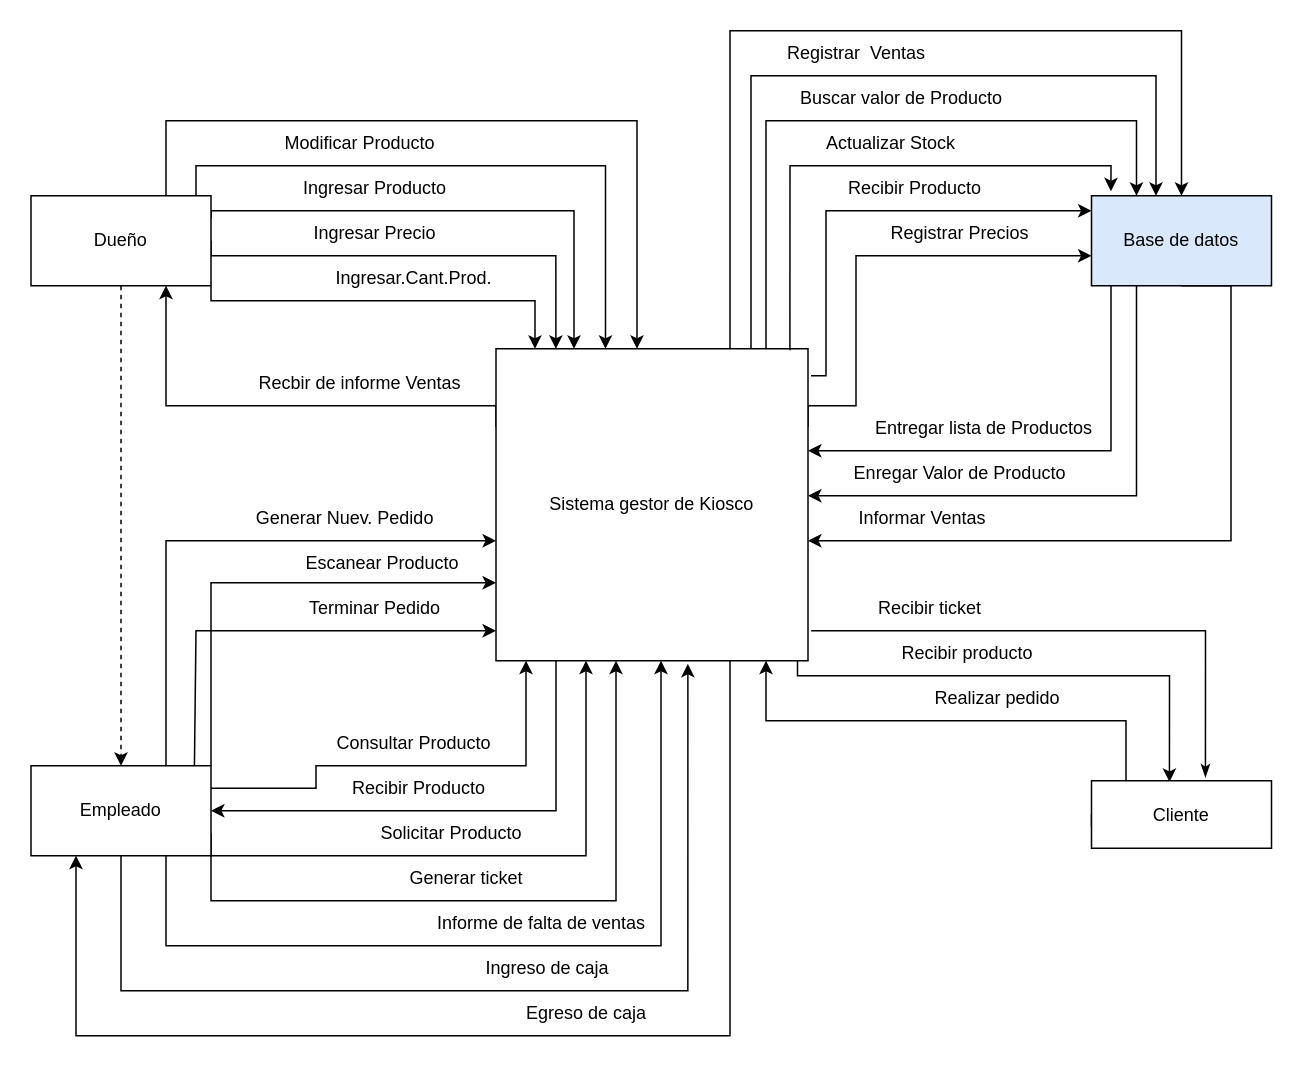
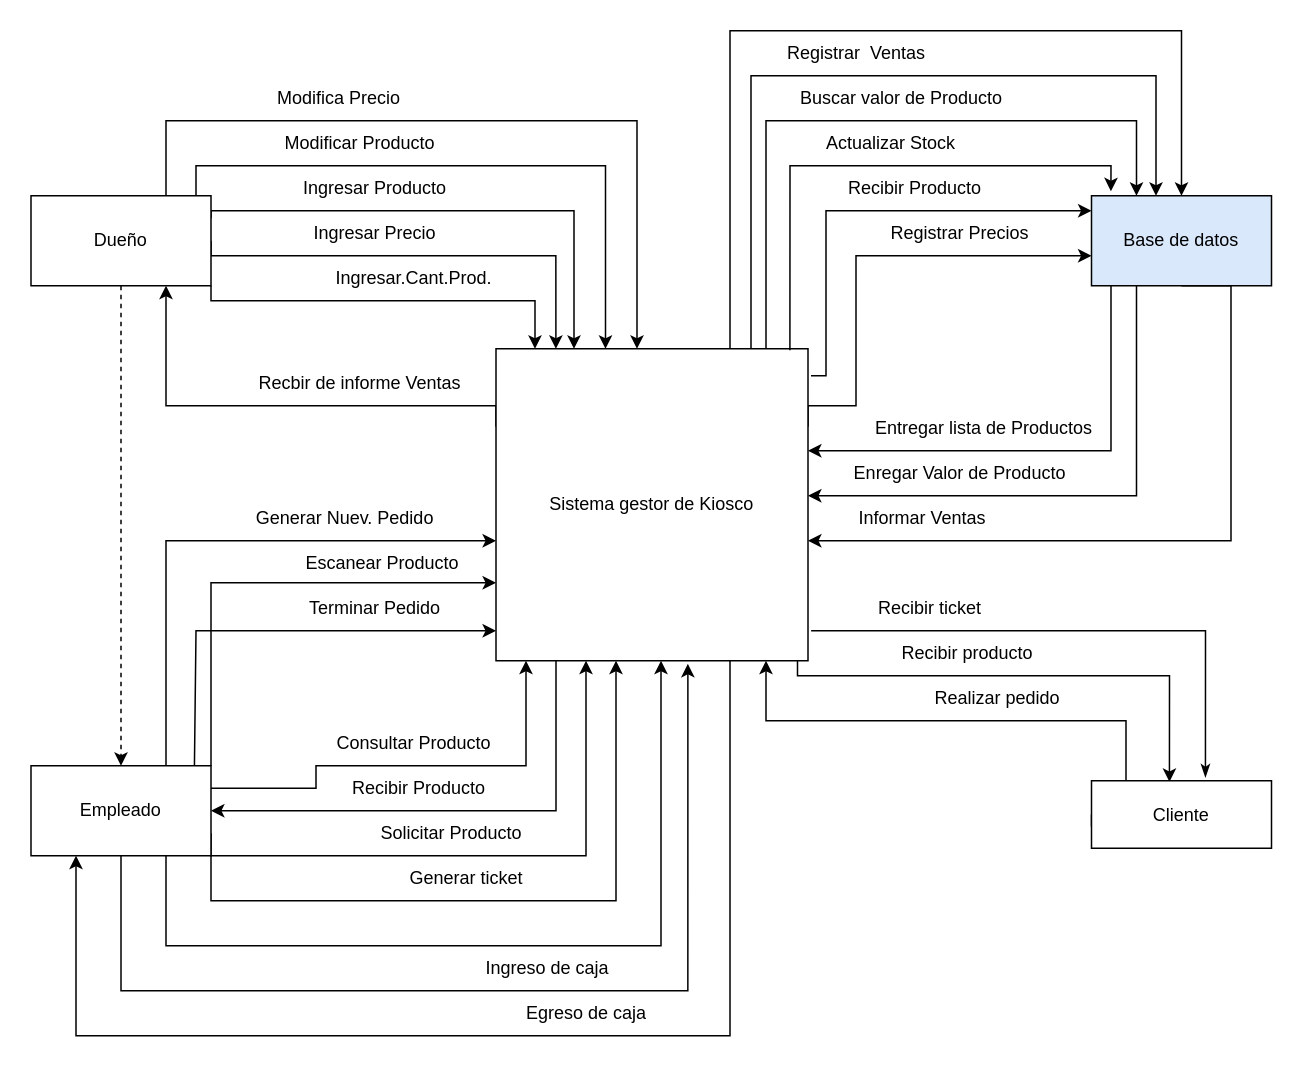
node "Modifica Precio": added
node "Informe de falta de ventas": removed
